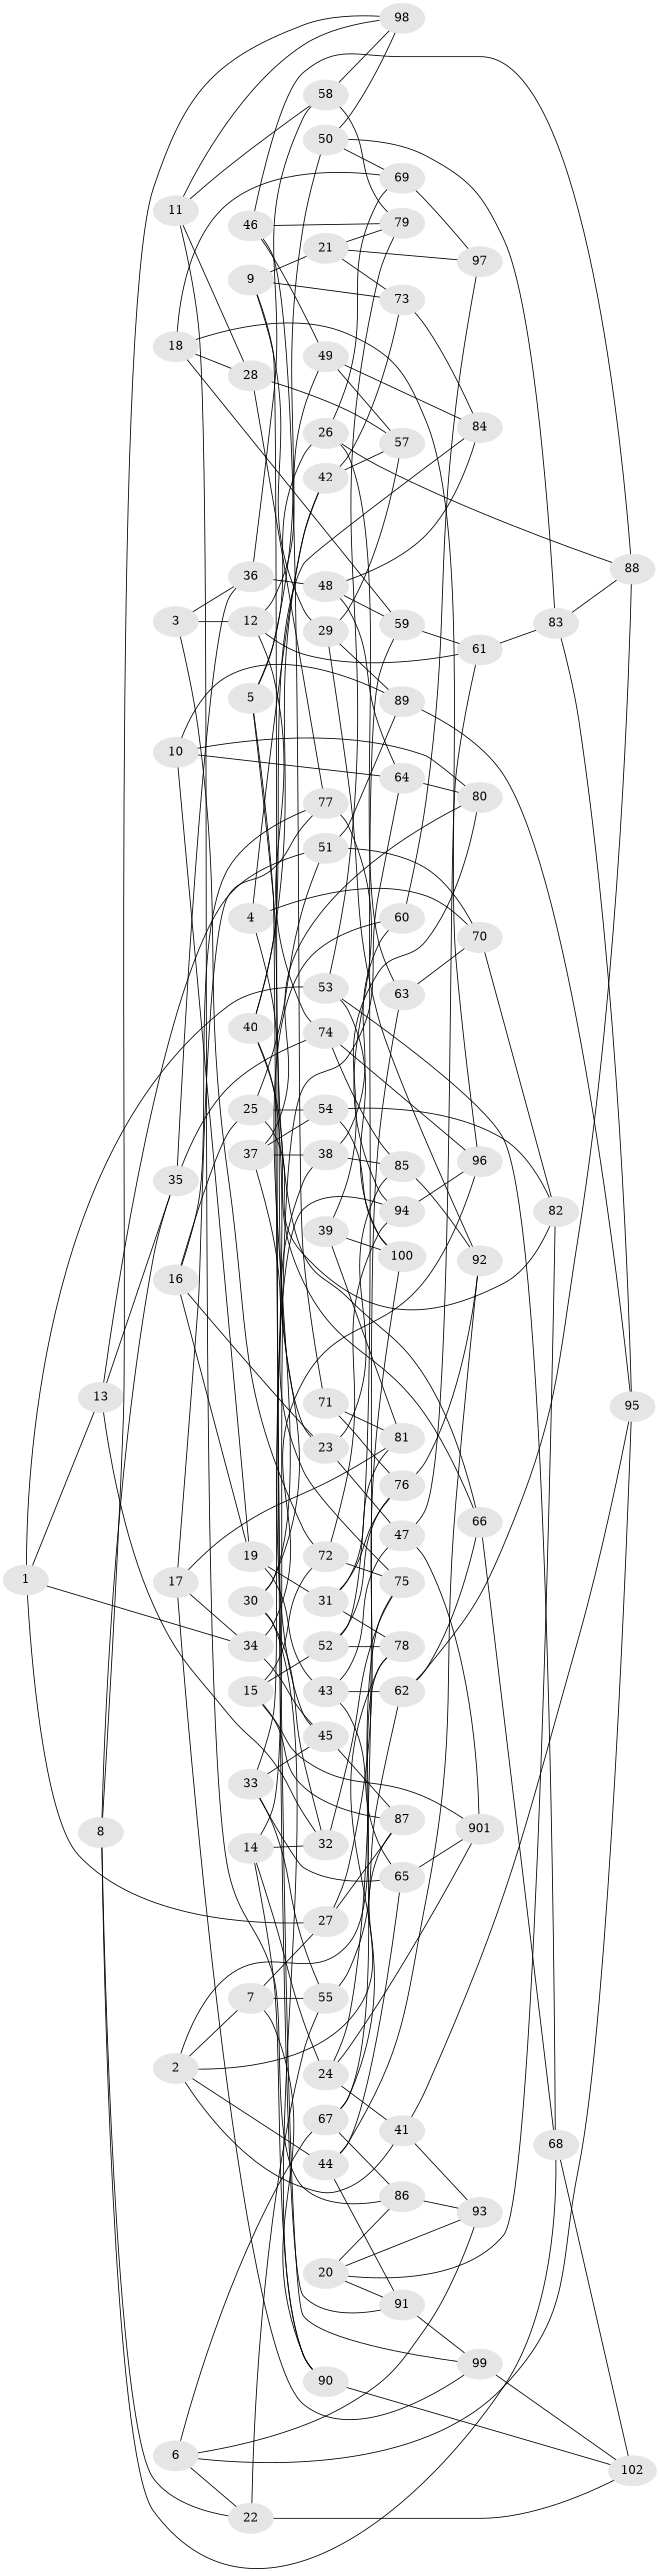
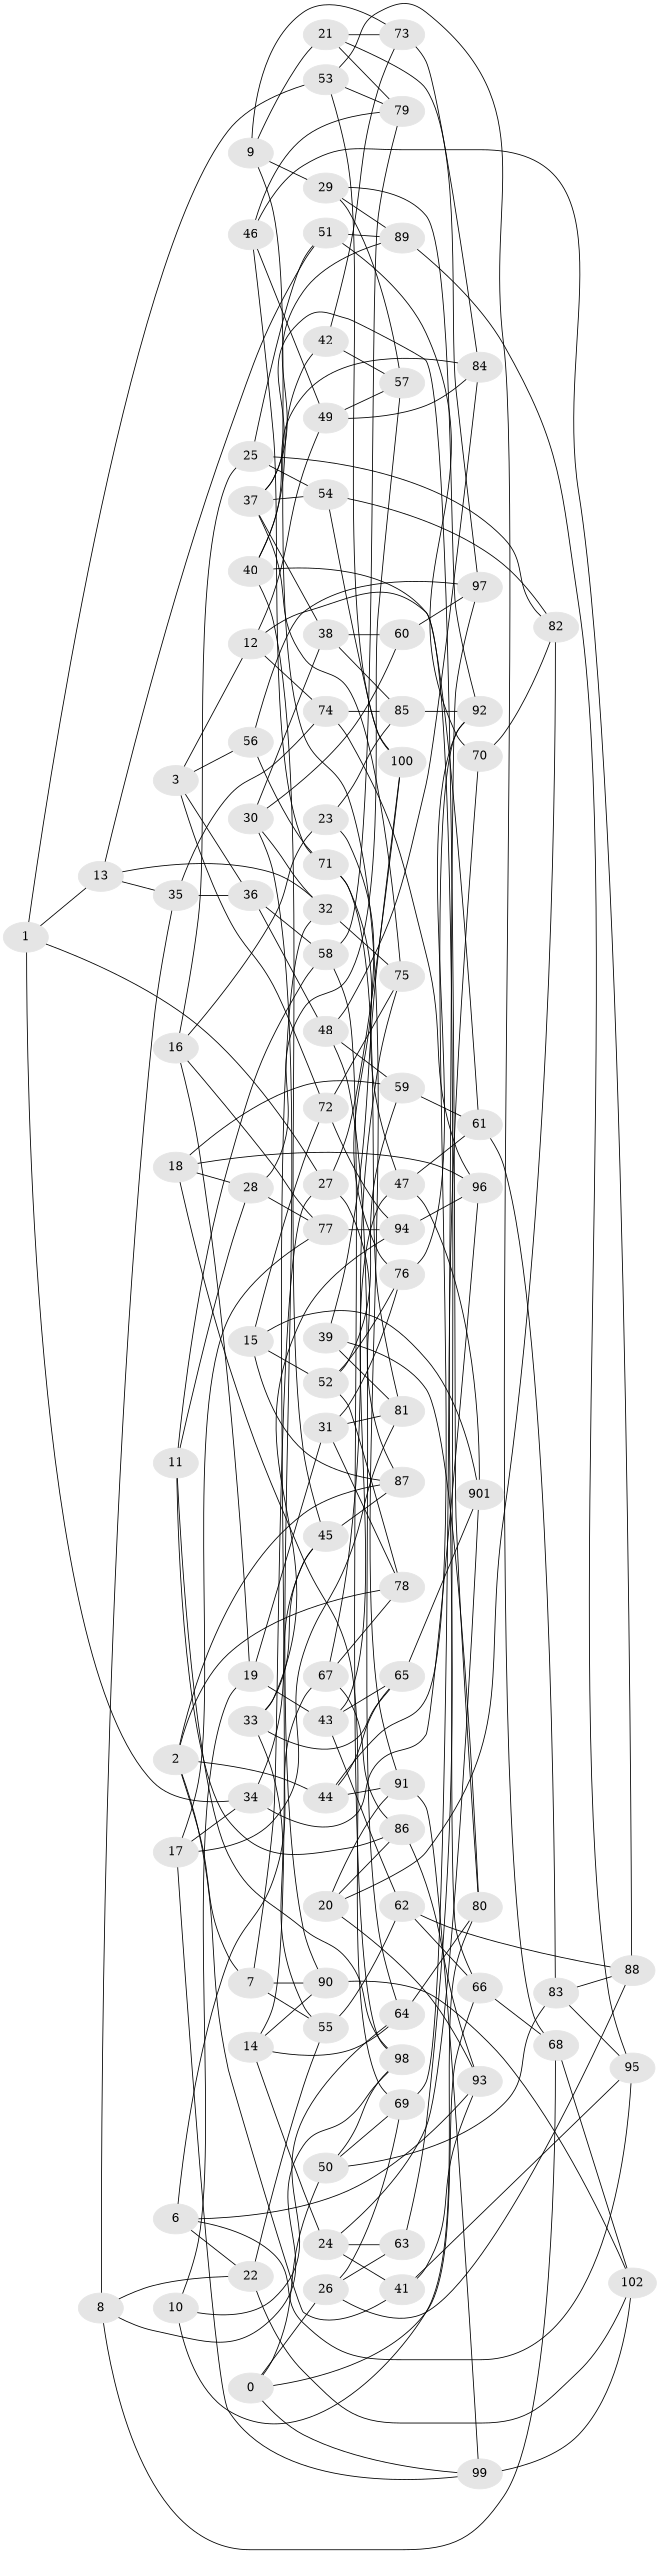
edge "89" -- "10": now "89" -- "37"
node "5": label "5" -> "0"
node "56": added
node "4": removed
